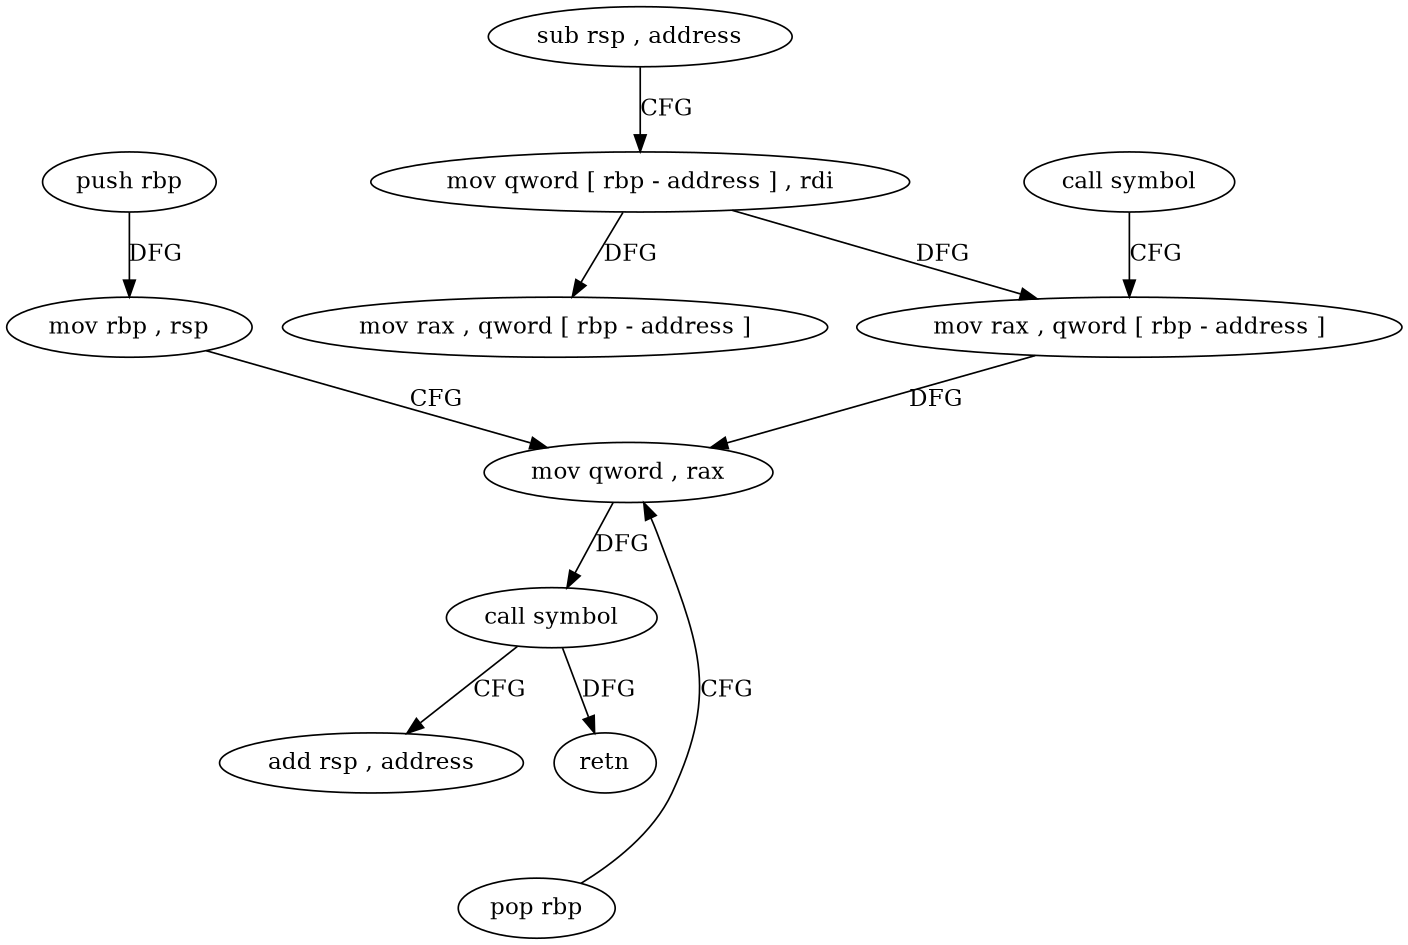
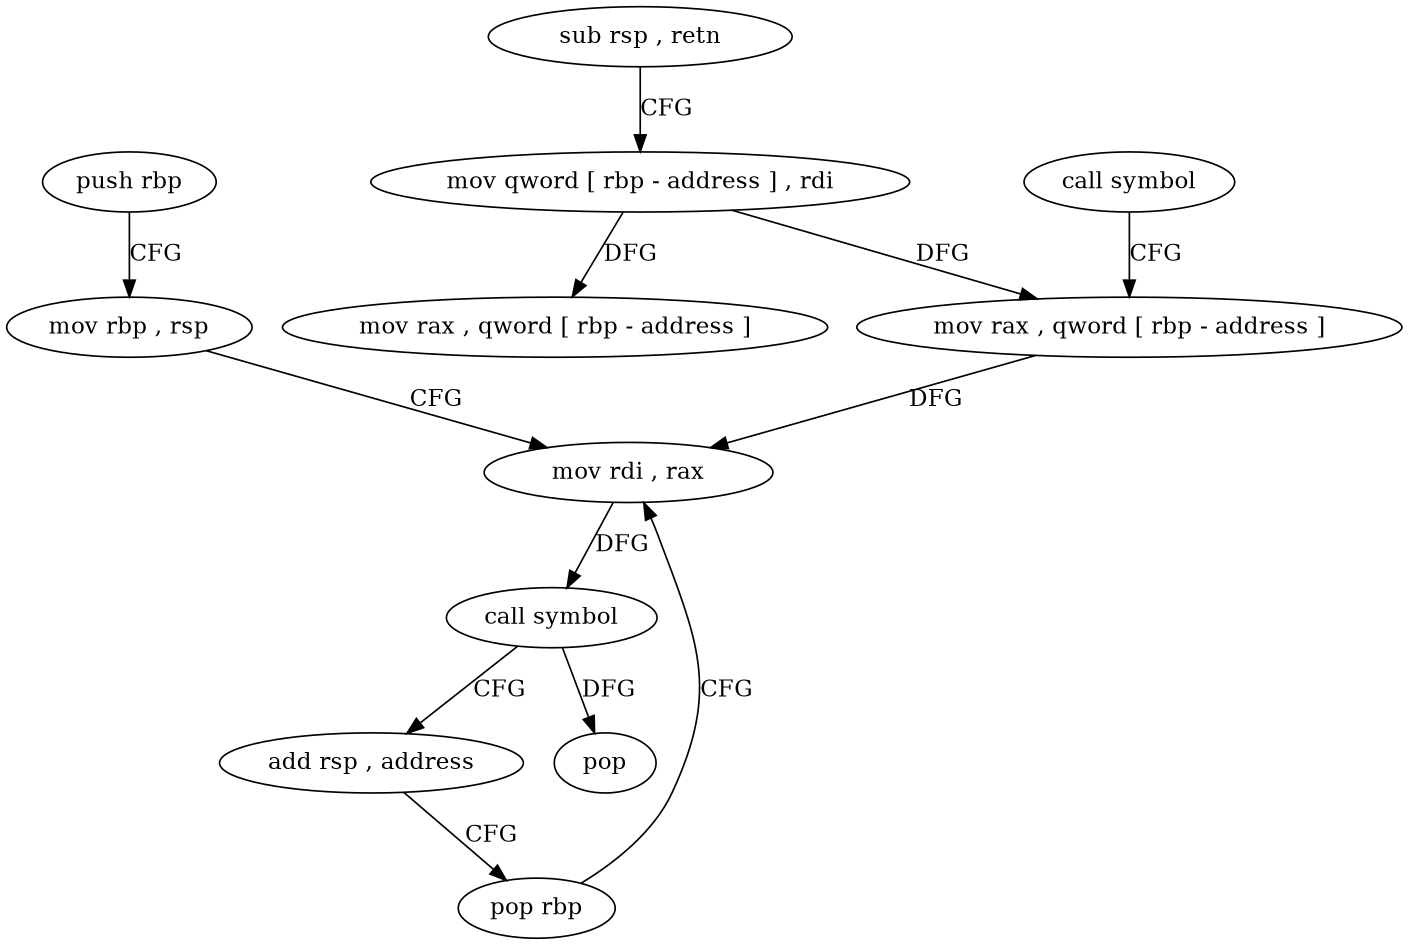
node "sub rsp , address": label "sub rsp , address" -> "sub rsp , retn"
edge "push rbp" -> "mov rbp , rsp": label "DFG" -> "CFG"
node "mov qword , rax": label "mov qword , rax" -> "mov rdi , rax"
node "retn": label "retn" -> "pop"
edge "add rsp , address" -> "pop rbp": added, label "CFG"
